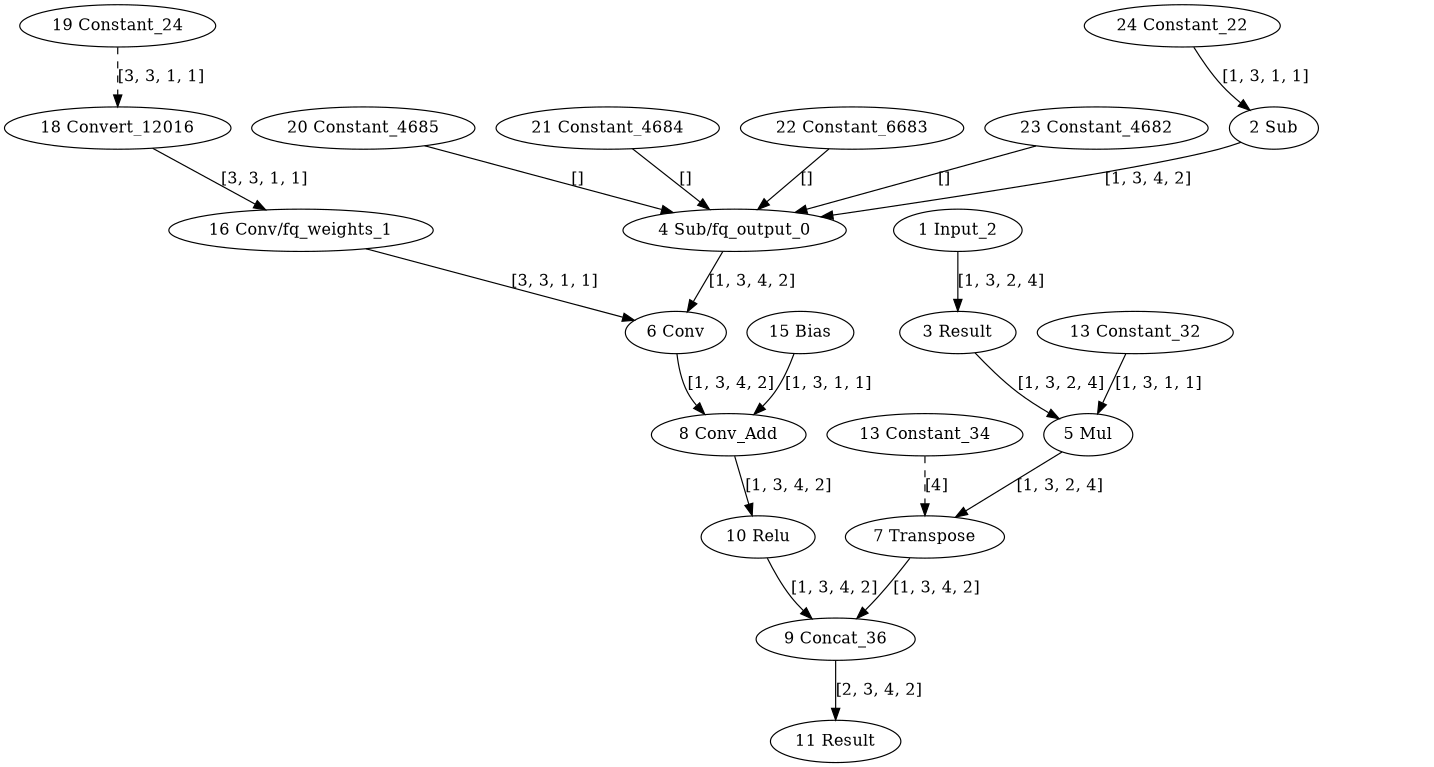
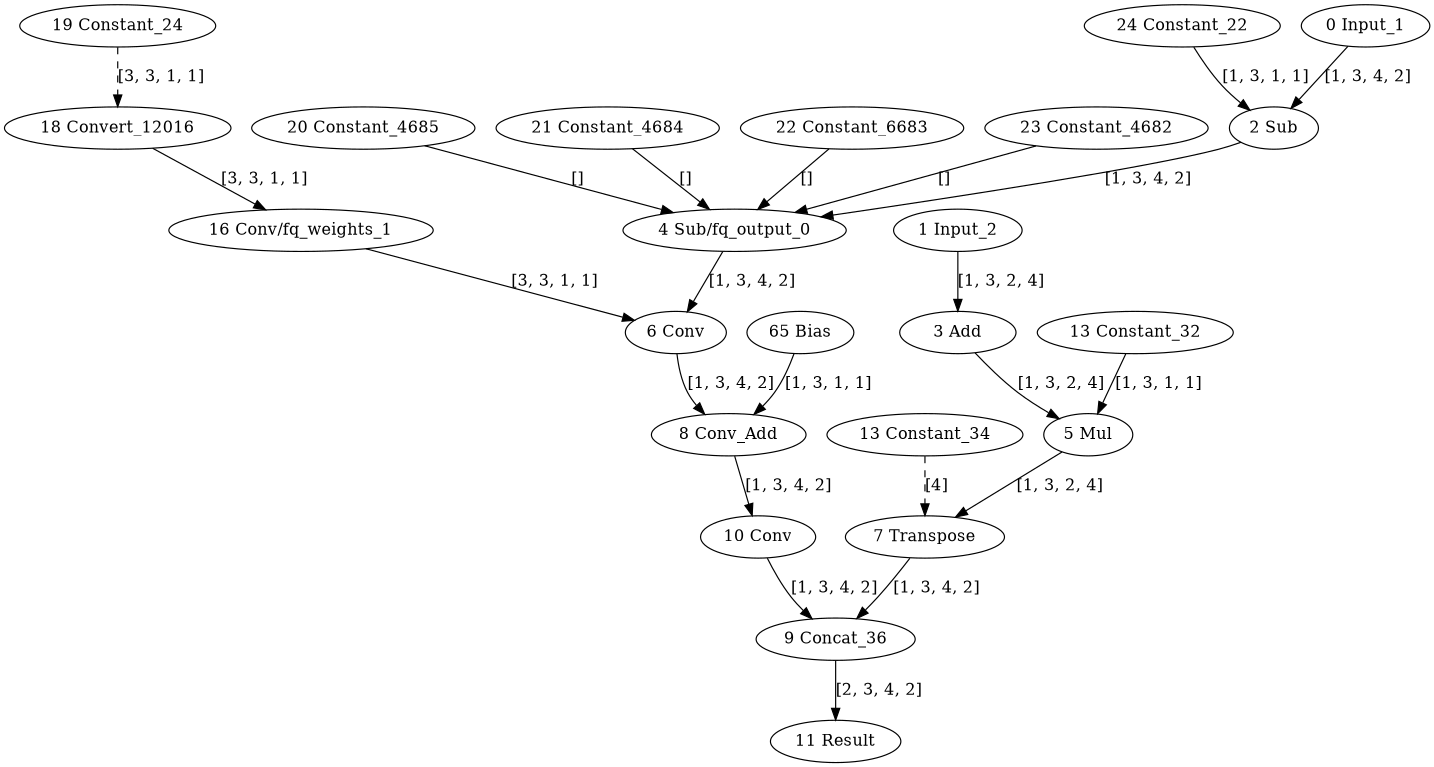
node "0 Input_1": added
node "15 Bias": label "15 Bias" -> "65 Bias"
node "3 Result": label "3 Result" -> "3 Add"
node "10 Relu": label "10 Relu" -> "10 Conv"
